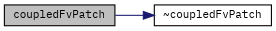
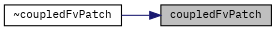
edge "coupledFvPatch" -> "~coupledFvPatch": reversed
